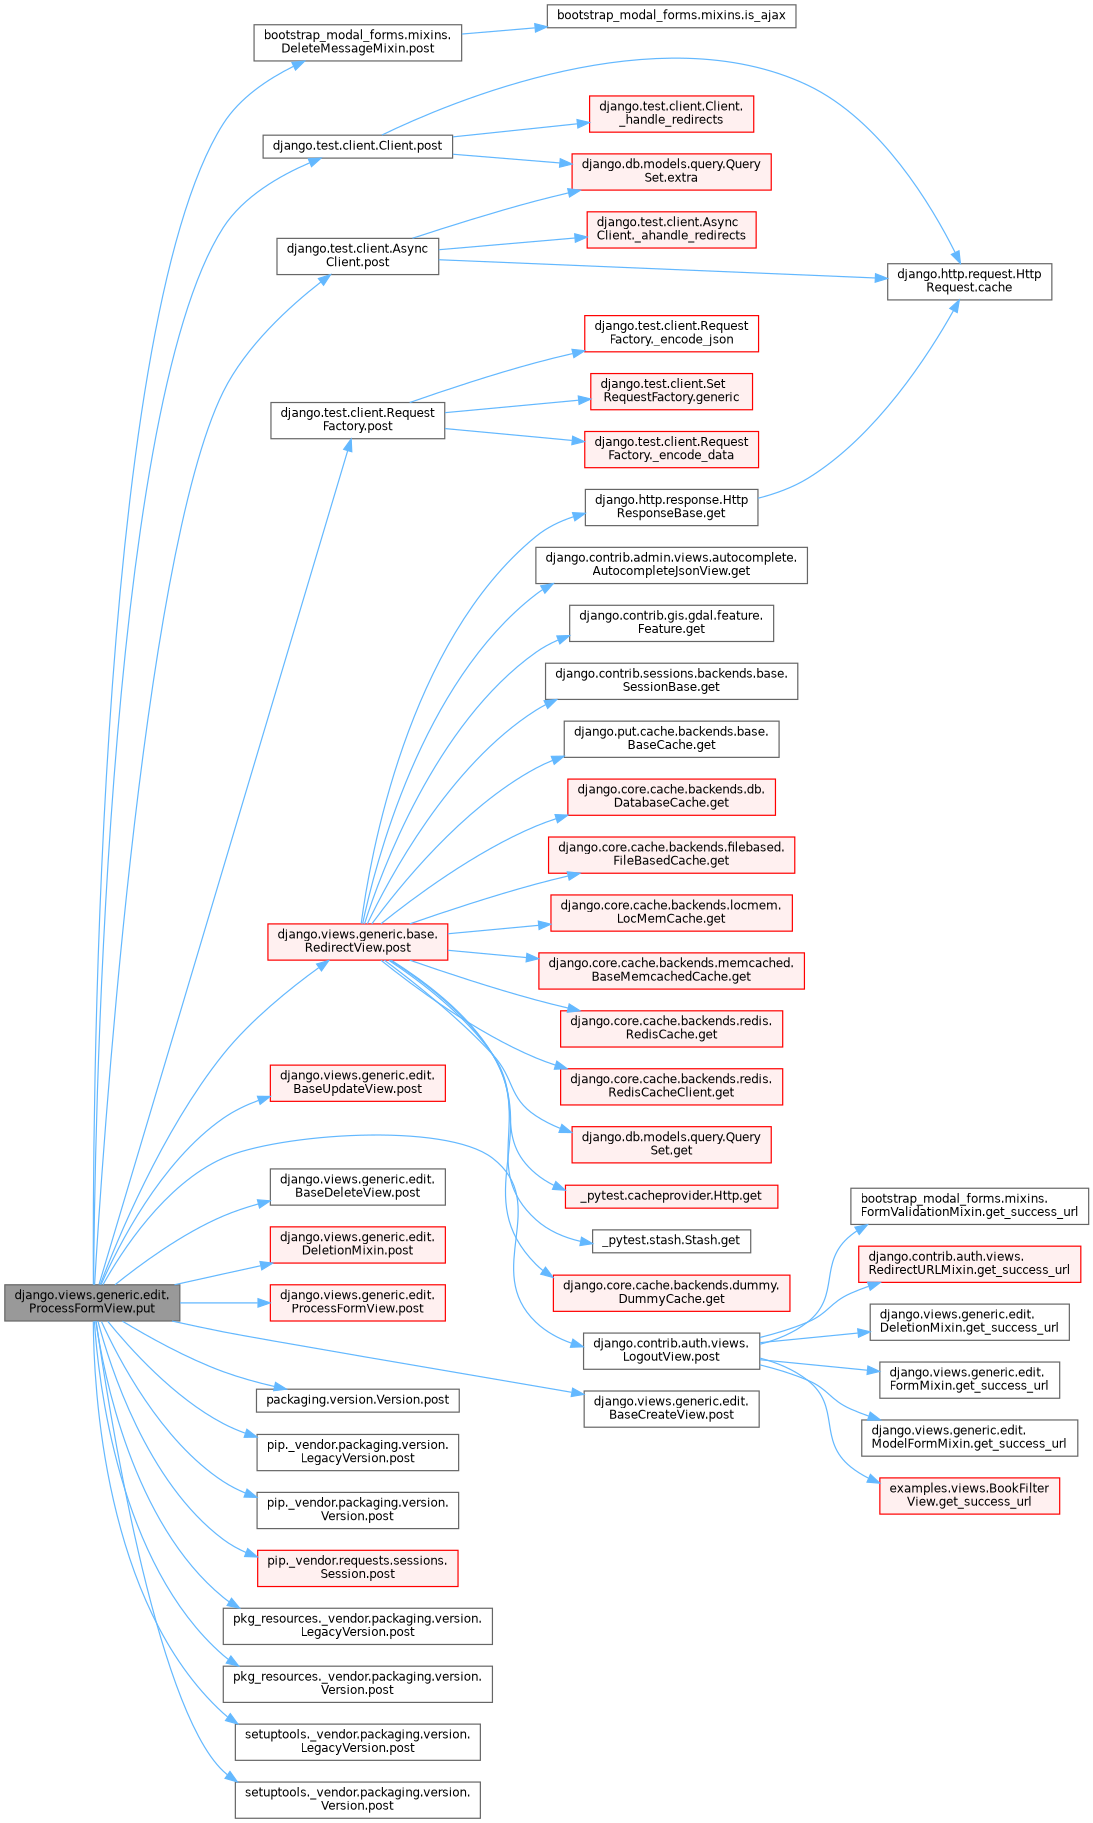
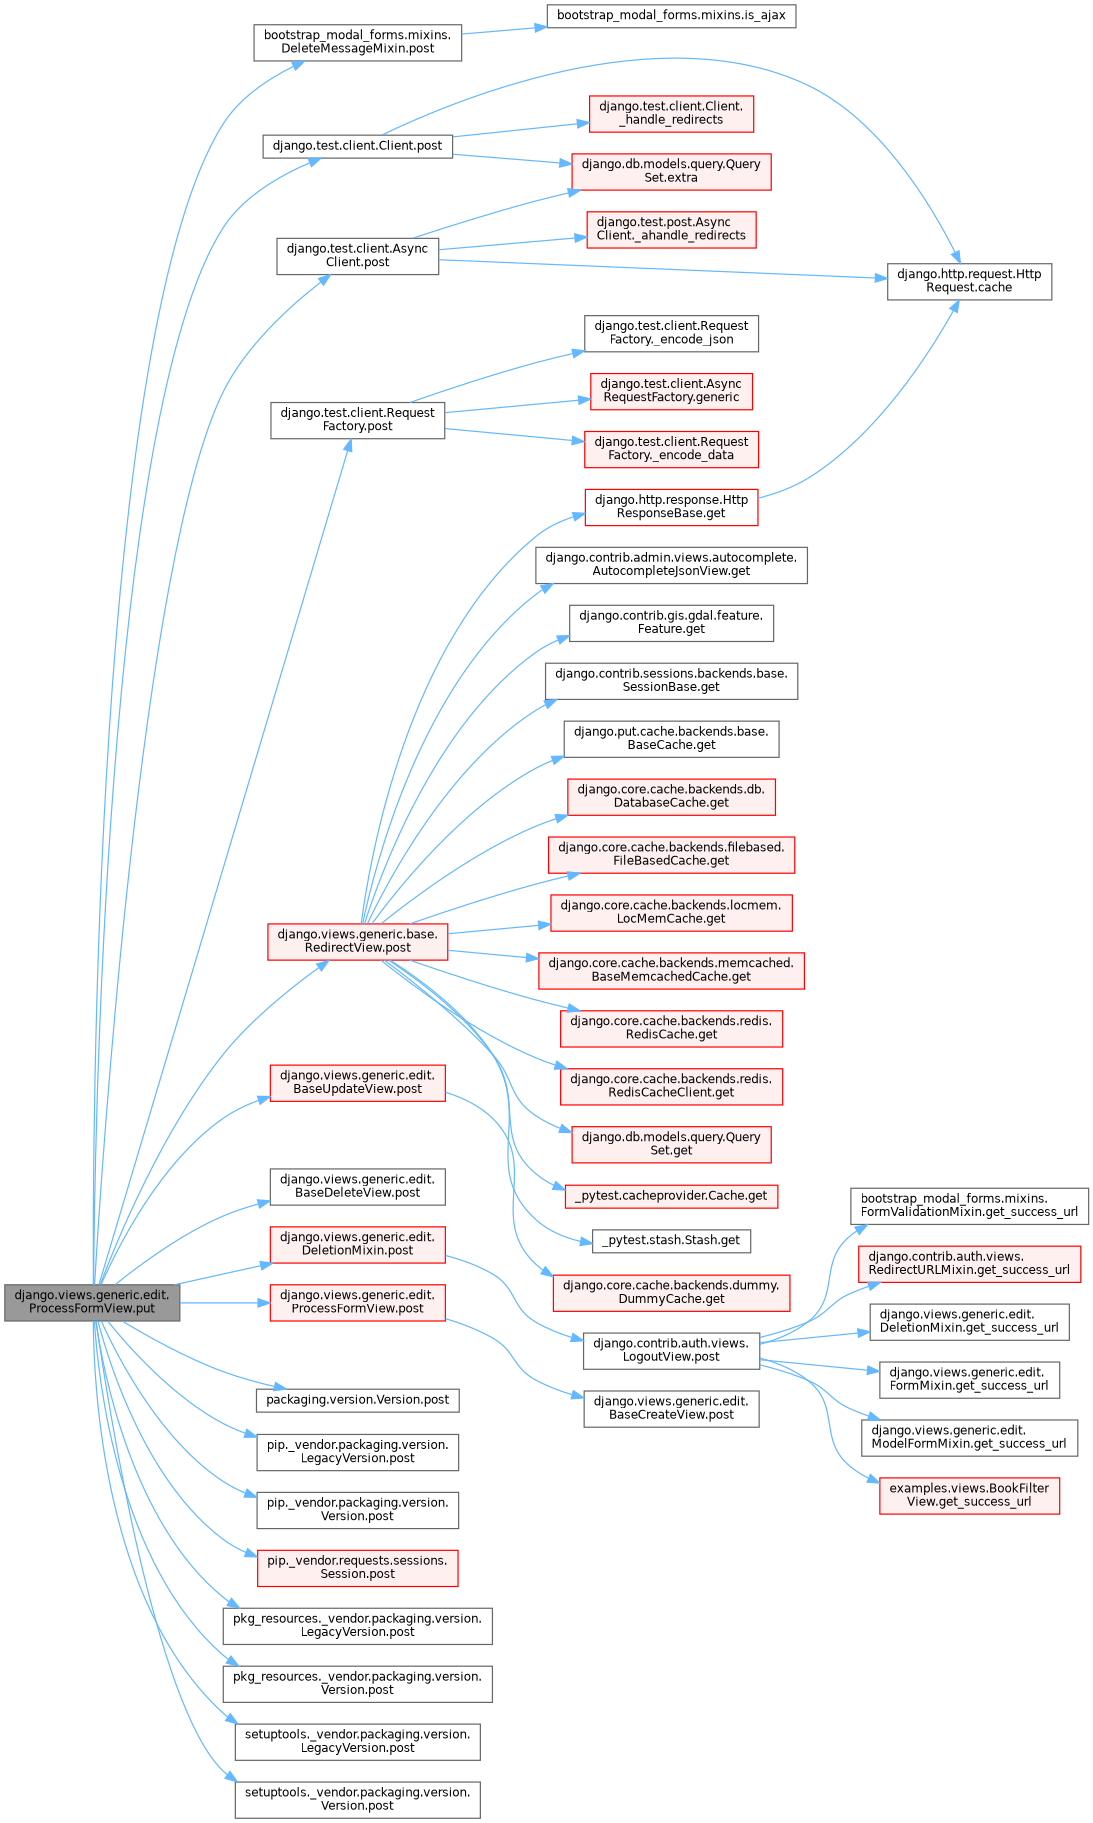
node "django.test.client.Async Client._ahandle_redirects": label "django.test.client.Async Client._ahandle_redirects" -> "django.test.post.Async Client._ahandle_redirects"
node "django.test.client.Request Factory._encode_json": color red -> grey40
node "django.test.client.Set RequestFactory.generic": label "django.test.client.Set RequestFactory.generic" -> "django.test.client.Async RequestFactory.generic"
node "django.http.response.Http ResponseBase.get": color grey40 -> red
edge "django.views.generic.edit. ProcessFormView.put" -> "django.contrib.auth.views. LogoutView.post": now "django.views.generic.edit. DeletionMixin.post" -> "django.contrib.auth.views. LogoutView.post"
edge "django.views.generic.base. RedirectView.post" -> "django.core.cache.backends.dummy. DummyCache.get": now "django.views.generic.edit. BaseUpdateView.post" -> "django.core.cache.backends.dummy. DummyCache.get"
node "_pytest.cacheprovider.Http.get": label "_pytest.cacheprovider.Http.get" -> "_pytest.cacheprovider.Cache.get"
edge "django.views.generic.edit. ProcessFormView.put" -> "django.views.generic.edit. BaseCreateView.post": now "django.views.generic.edit. ProcessFormView.post" -> "django.views.generic.edit. BaseCreateView.post"
